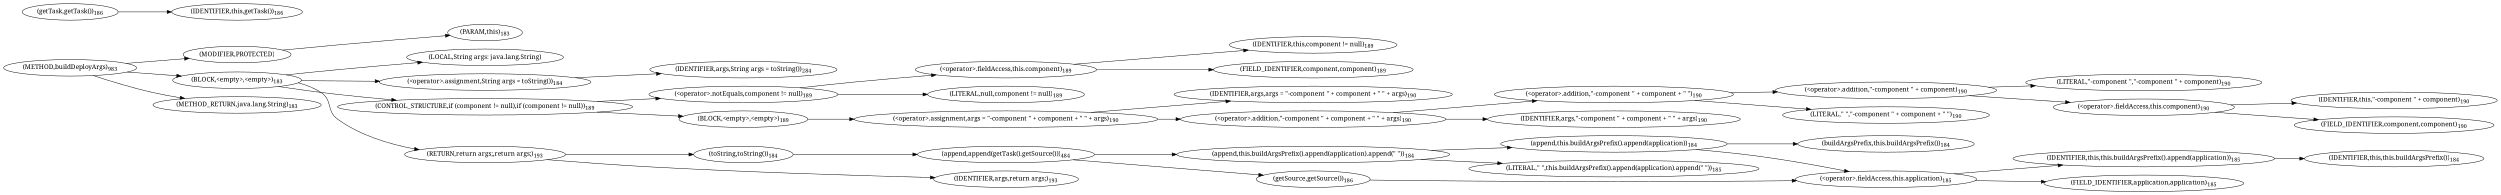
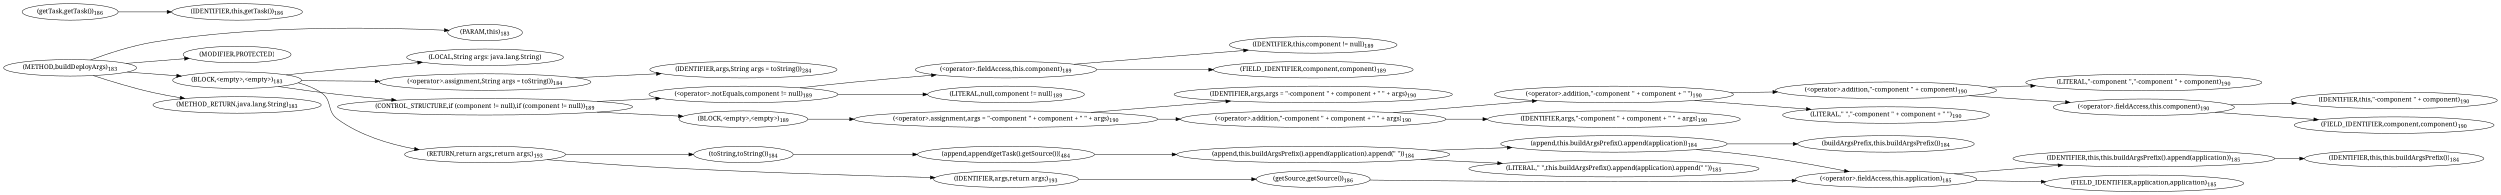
edge "(MODIFIER,PROTECTED)" -> "(PARAM,this)": now "(METHOD,buildDeployArgs)" -> "(PARAM,this)"
node "(METHOD,buildDeployArgs)": text "983" -> "183"
edge "(append,append(getTask().getSource()))" -> "(getSource,getSource())": now "(IDENTIFIER,args,return args;)" -> "(getSource,getSource())"
